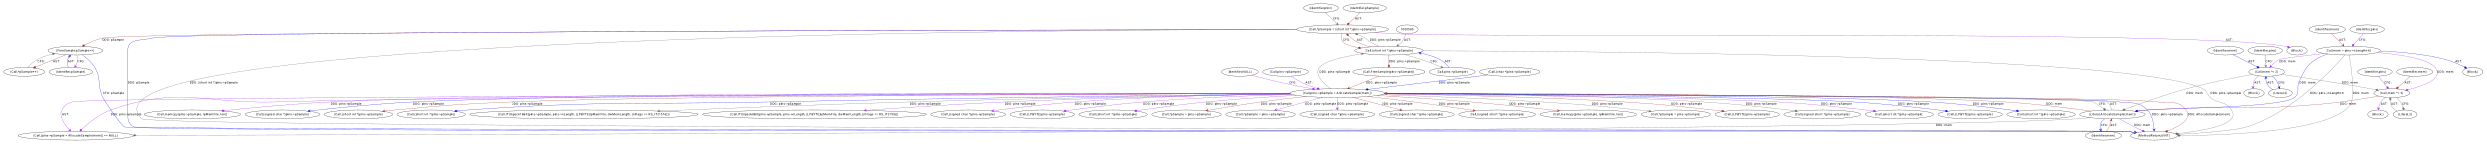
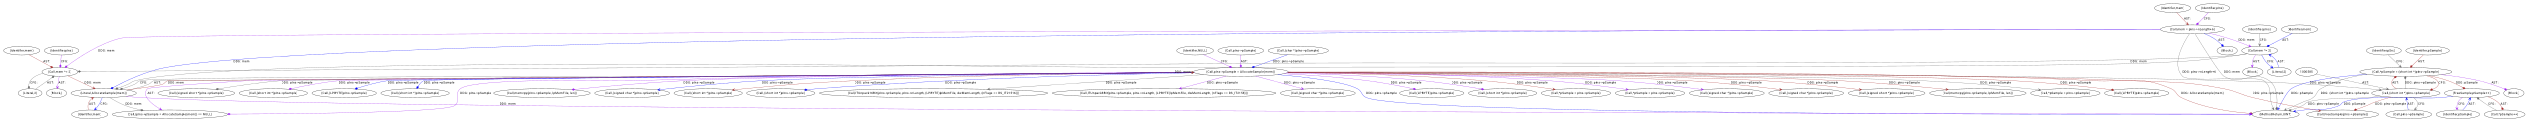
edge "(Call,FreeSample(pIns->pSample))" -> "(Call,pIns->pSample = AllocateSample(mem))": reversed
edge "(FreeSample,pSample++)" -> "(MethodReturn,UINT)": label "CFG: pSample" -> "DDG: pSample"
